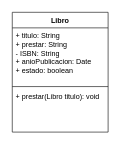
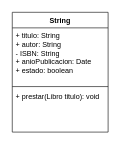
node "Libro": label "Libro" -> "String"
node "+ titulo: String + prestar: String - ISBN: String + anioPublicacion: Date + estado: boolean": label "+ titulo: String + prestar: String - ISBN: String + anioPublicacion: Date + estado: boolean" -> "+ titulo: String + autor: String - ISBN: String + anioPublicacion: Date + estado: boolean"
